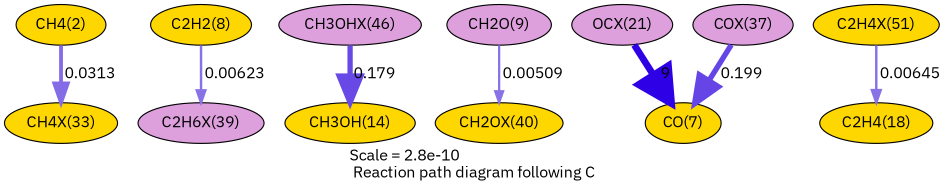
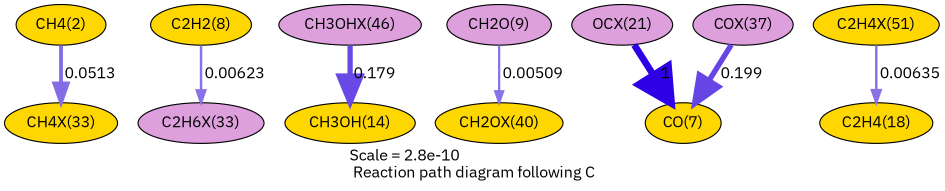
edge "CH4(2)" -> "CH4X(33)": label " 0.0313" -> " 0.0513"
edge "OCX(21)" -> "CO(7)": label " 9" -> " 1"
edge "C2H4X(51)" -> "C2H4(18)": label " 0.00645" -> " 0.00635"
node "C2H6X(39)": label "C2H6X(39)" -> "C2H6X(33)"
